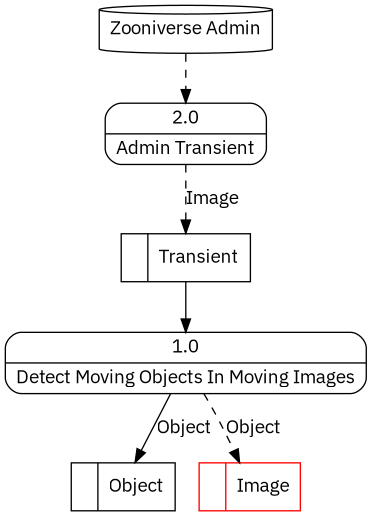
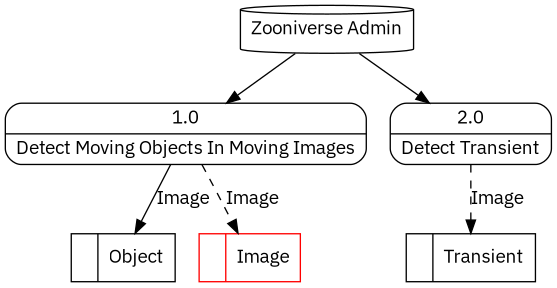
edge "Zooniverse Admin" -> "2.0": style dashed -> solid
node "2.0": text "Admin Transient" -> "Detect Transient"
edge "Transient" -> "1.0": now "Zooniverse Admin" -> "1.0"
edge "1.0" -> "Object": label "Object" -> "Image"
edge "1.0" -> "Image": label "Object" -> "Image"
